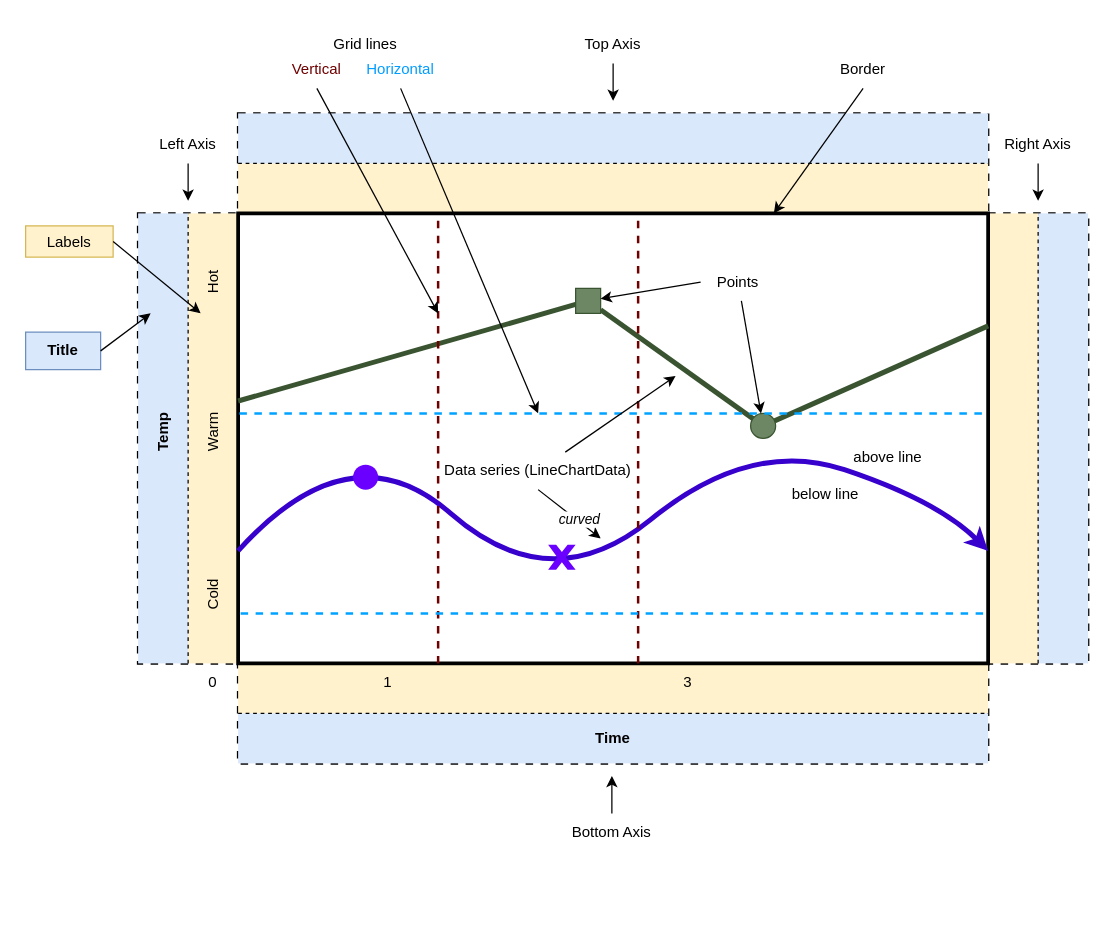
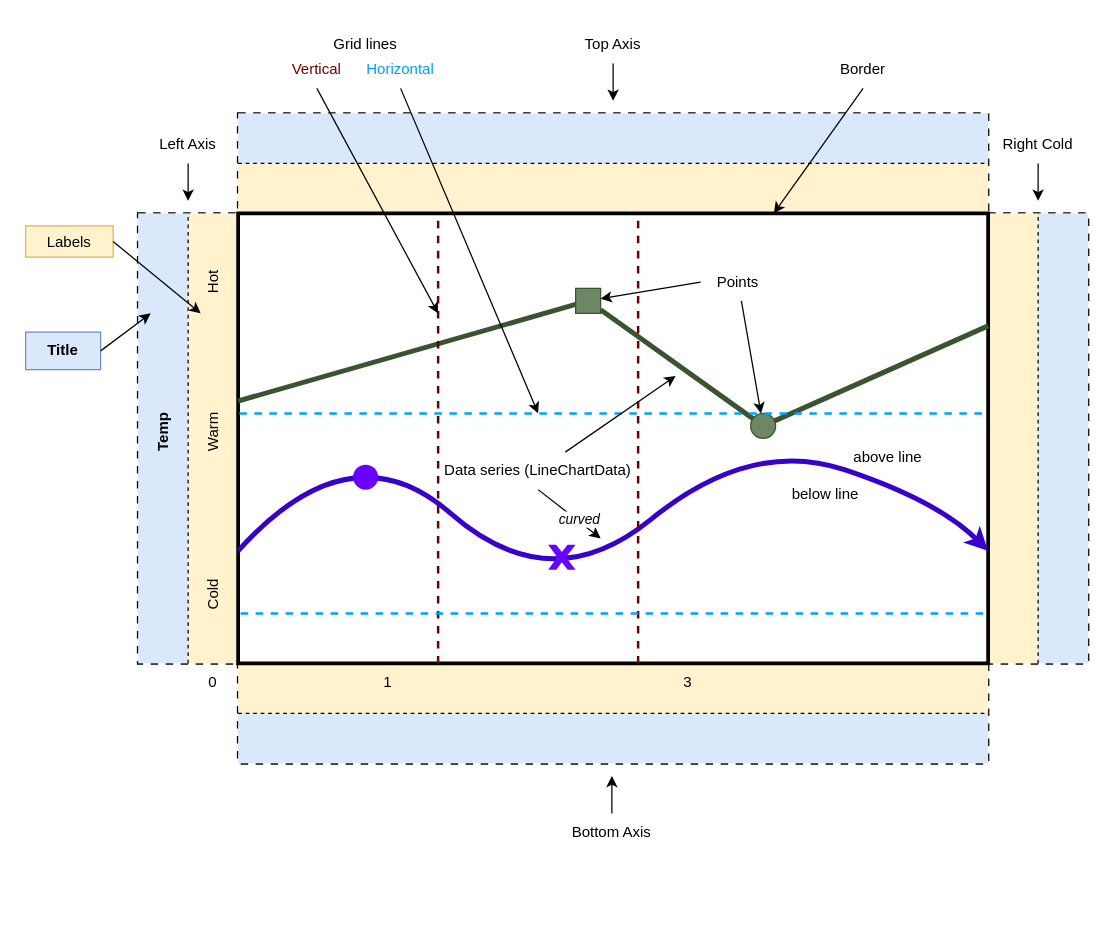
node "Right Axis": label "Right Axis" -> "Right Cold"
node "Time": removed
